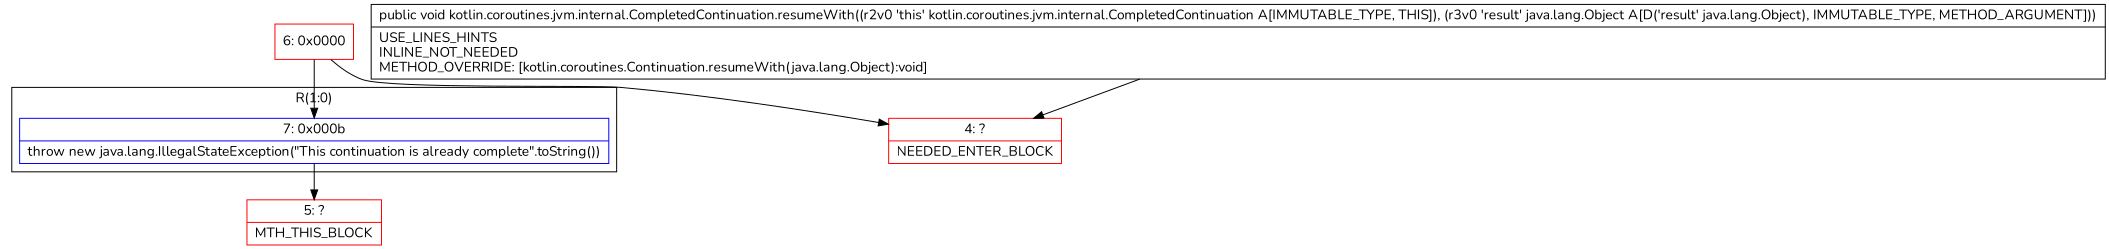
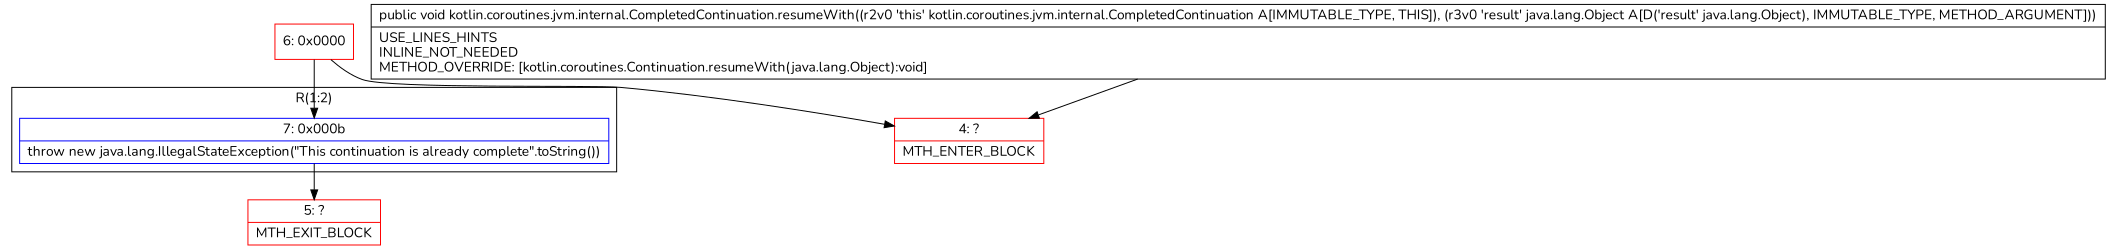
cluster "R(1:0)": label "R(1:0)" -> "R(1:2)"
node "4: ?": text "NEEDED_ENTER_BLOCK" -> "MTH_ENTER_BLOCK"
node "5: ?": text "MTH_THIS_BLOCK" -> "MTH_EXIT_BLOCK"
